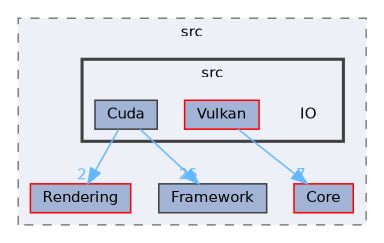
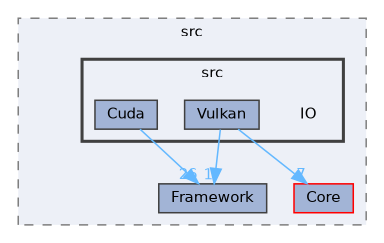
node "Vulkan": color red -> grey25
edge "Vulkan" -> "Framework": added
node "Rendering": removed
